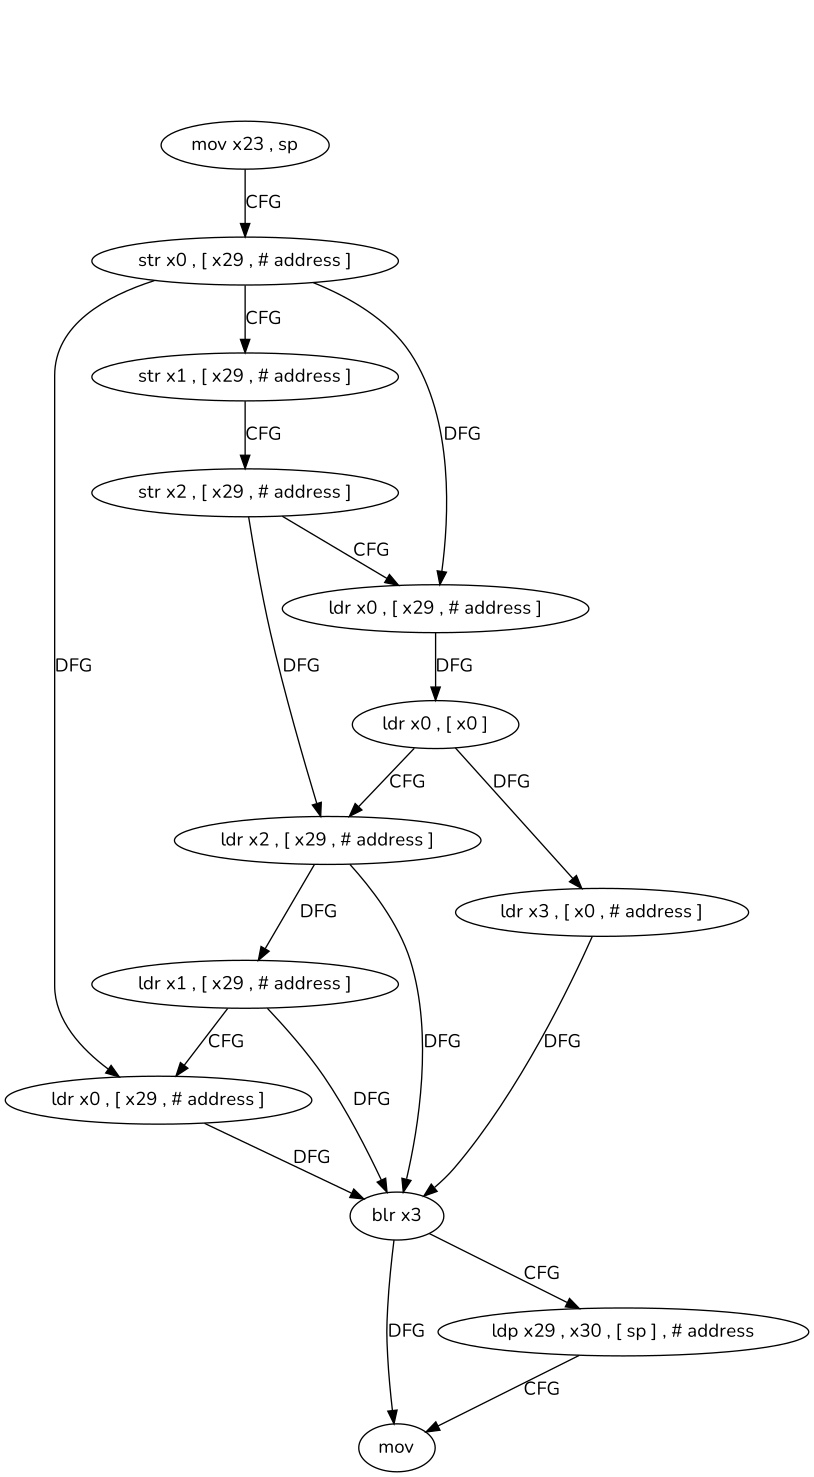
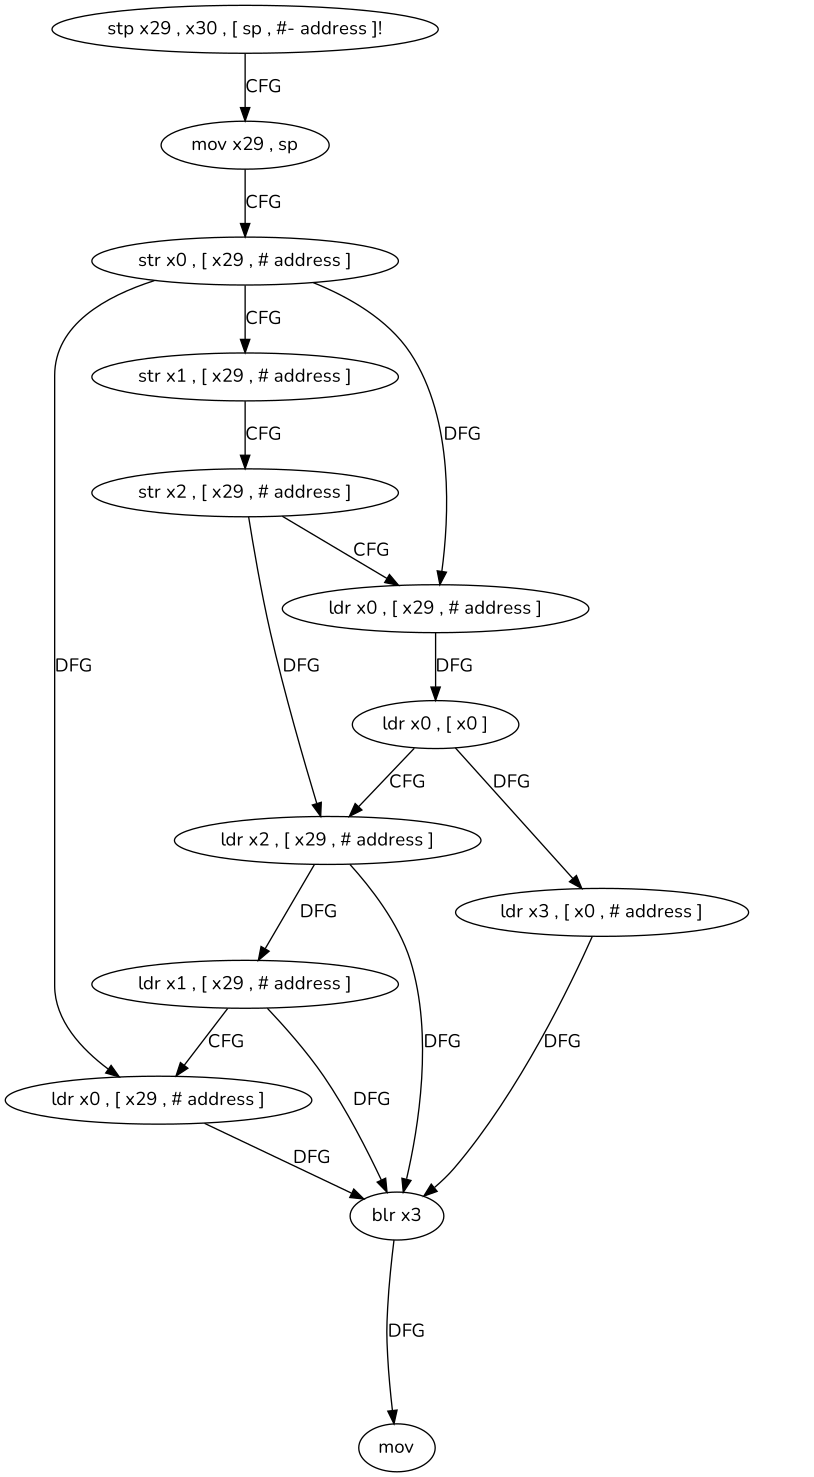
node "stp x29 , x30 , [ sp , #- address ]!": added
node "mov x23 , sp": label "mov x23 , sp" -> "mov x29 , sp"
node "ldp x29 , x30 , [ sp ] , # address": removed
